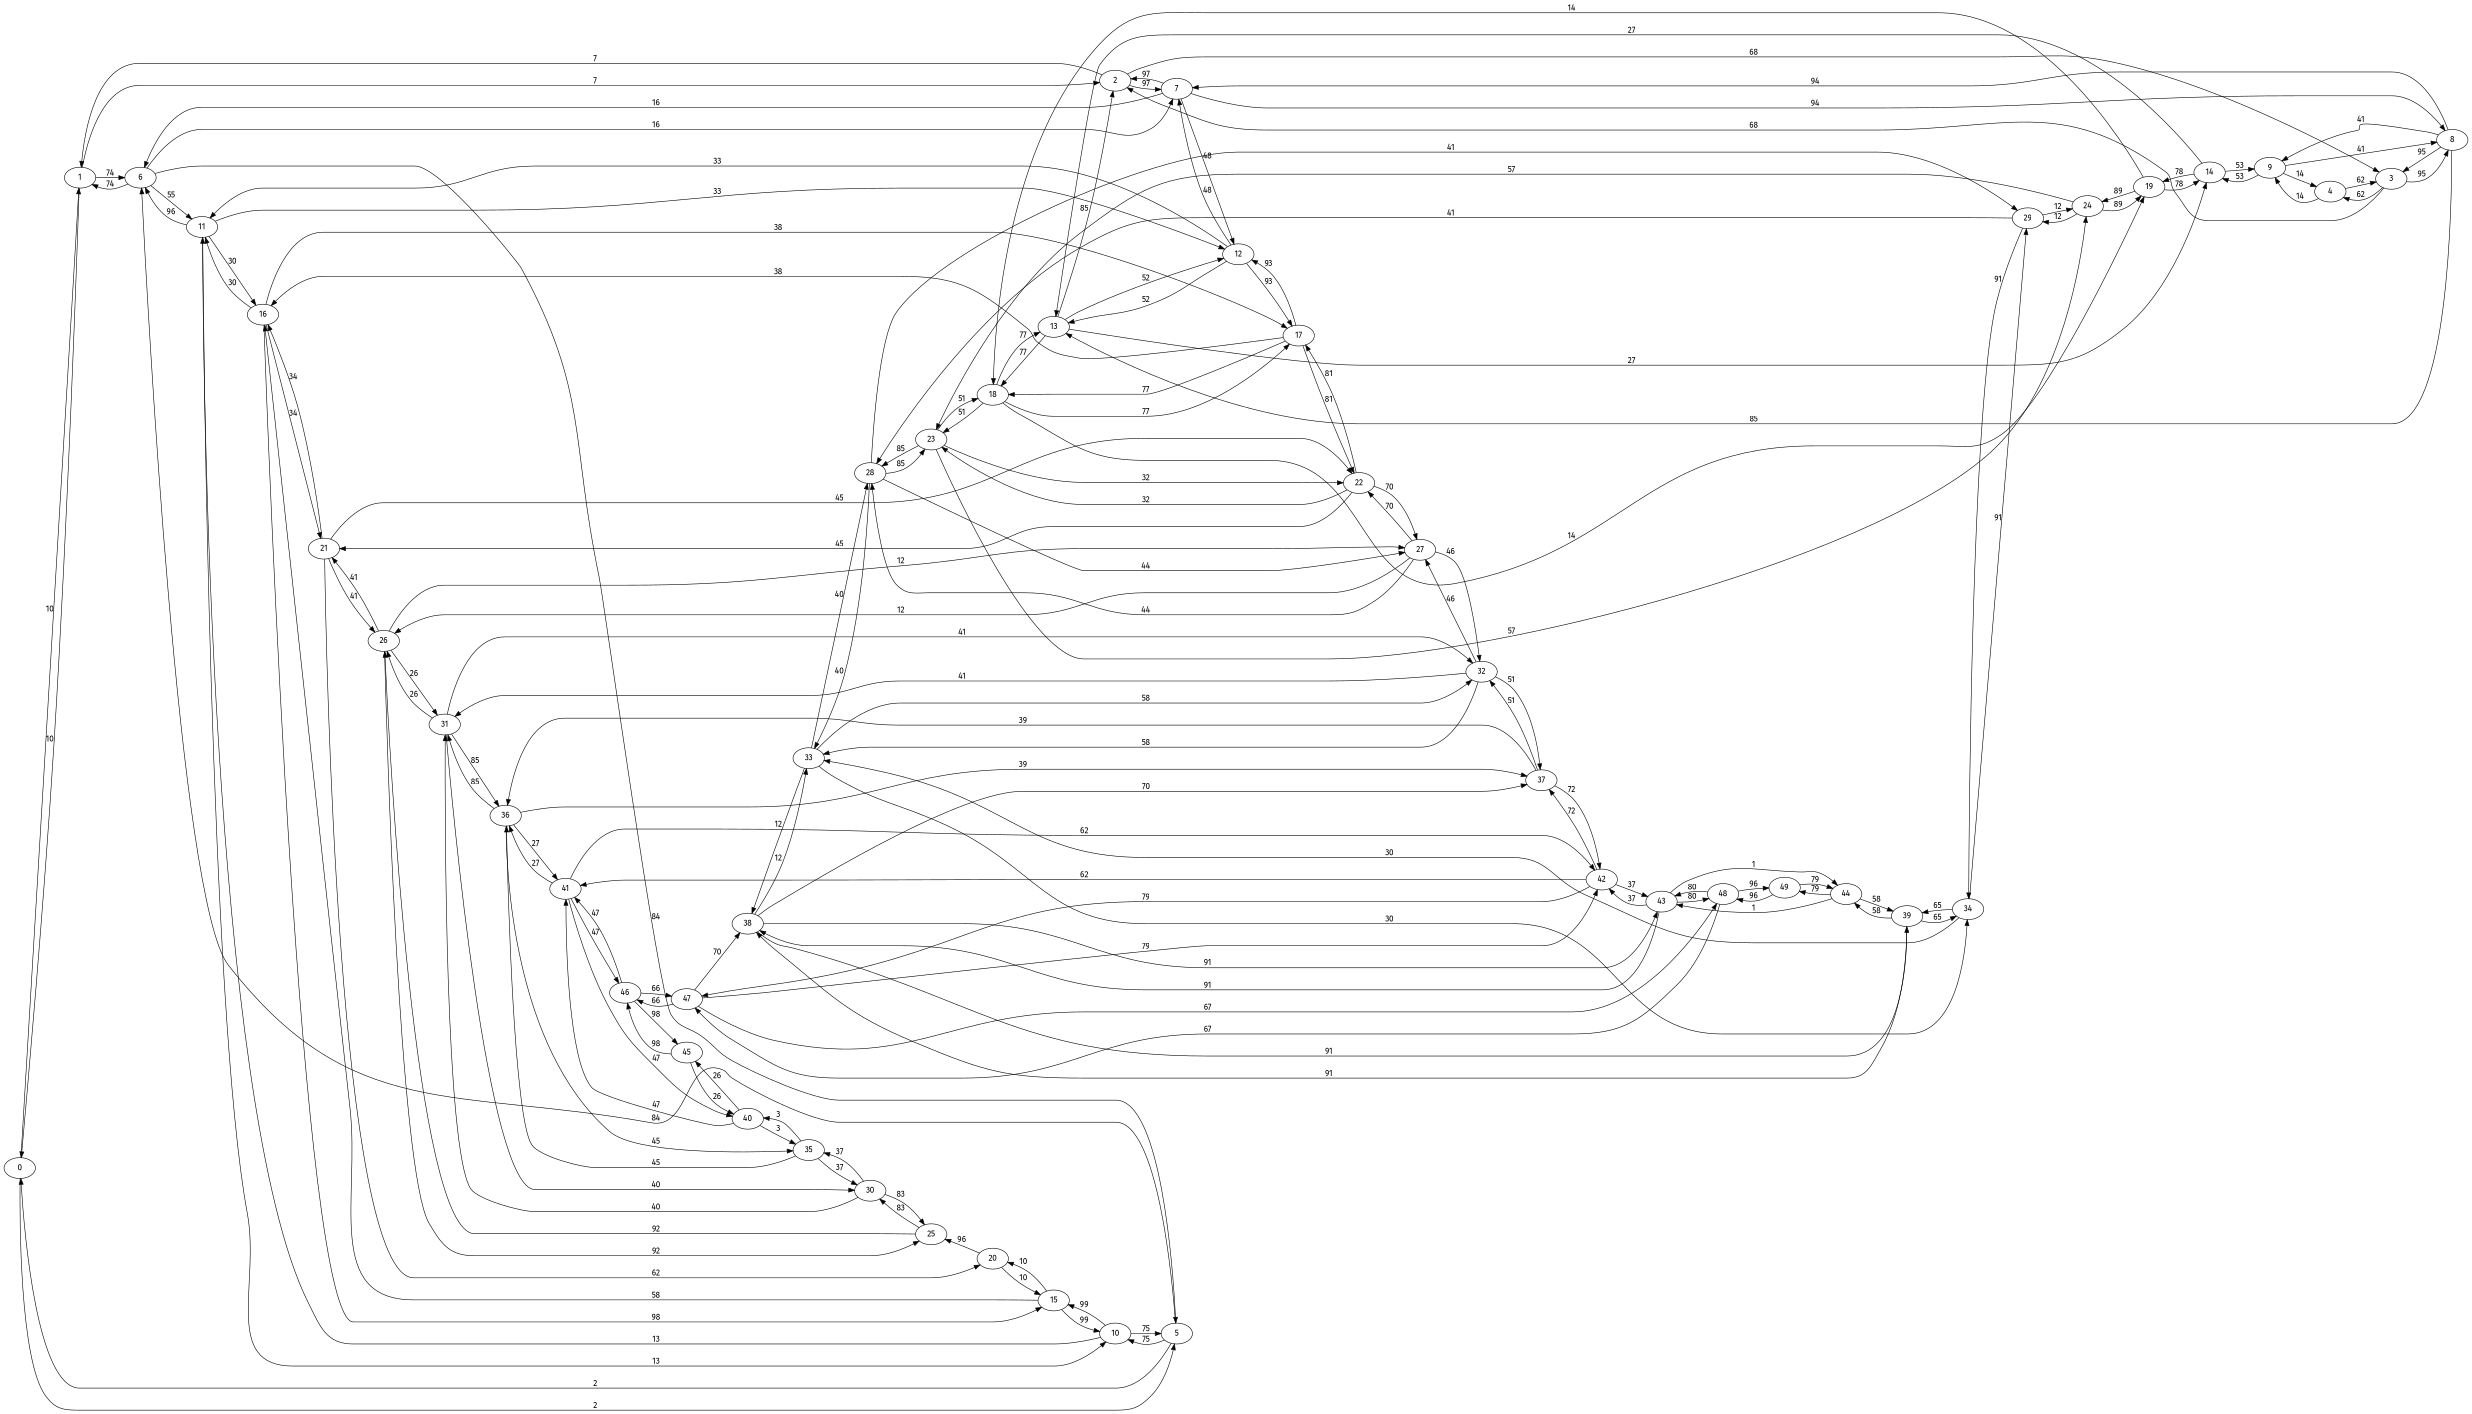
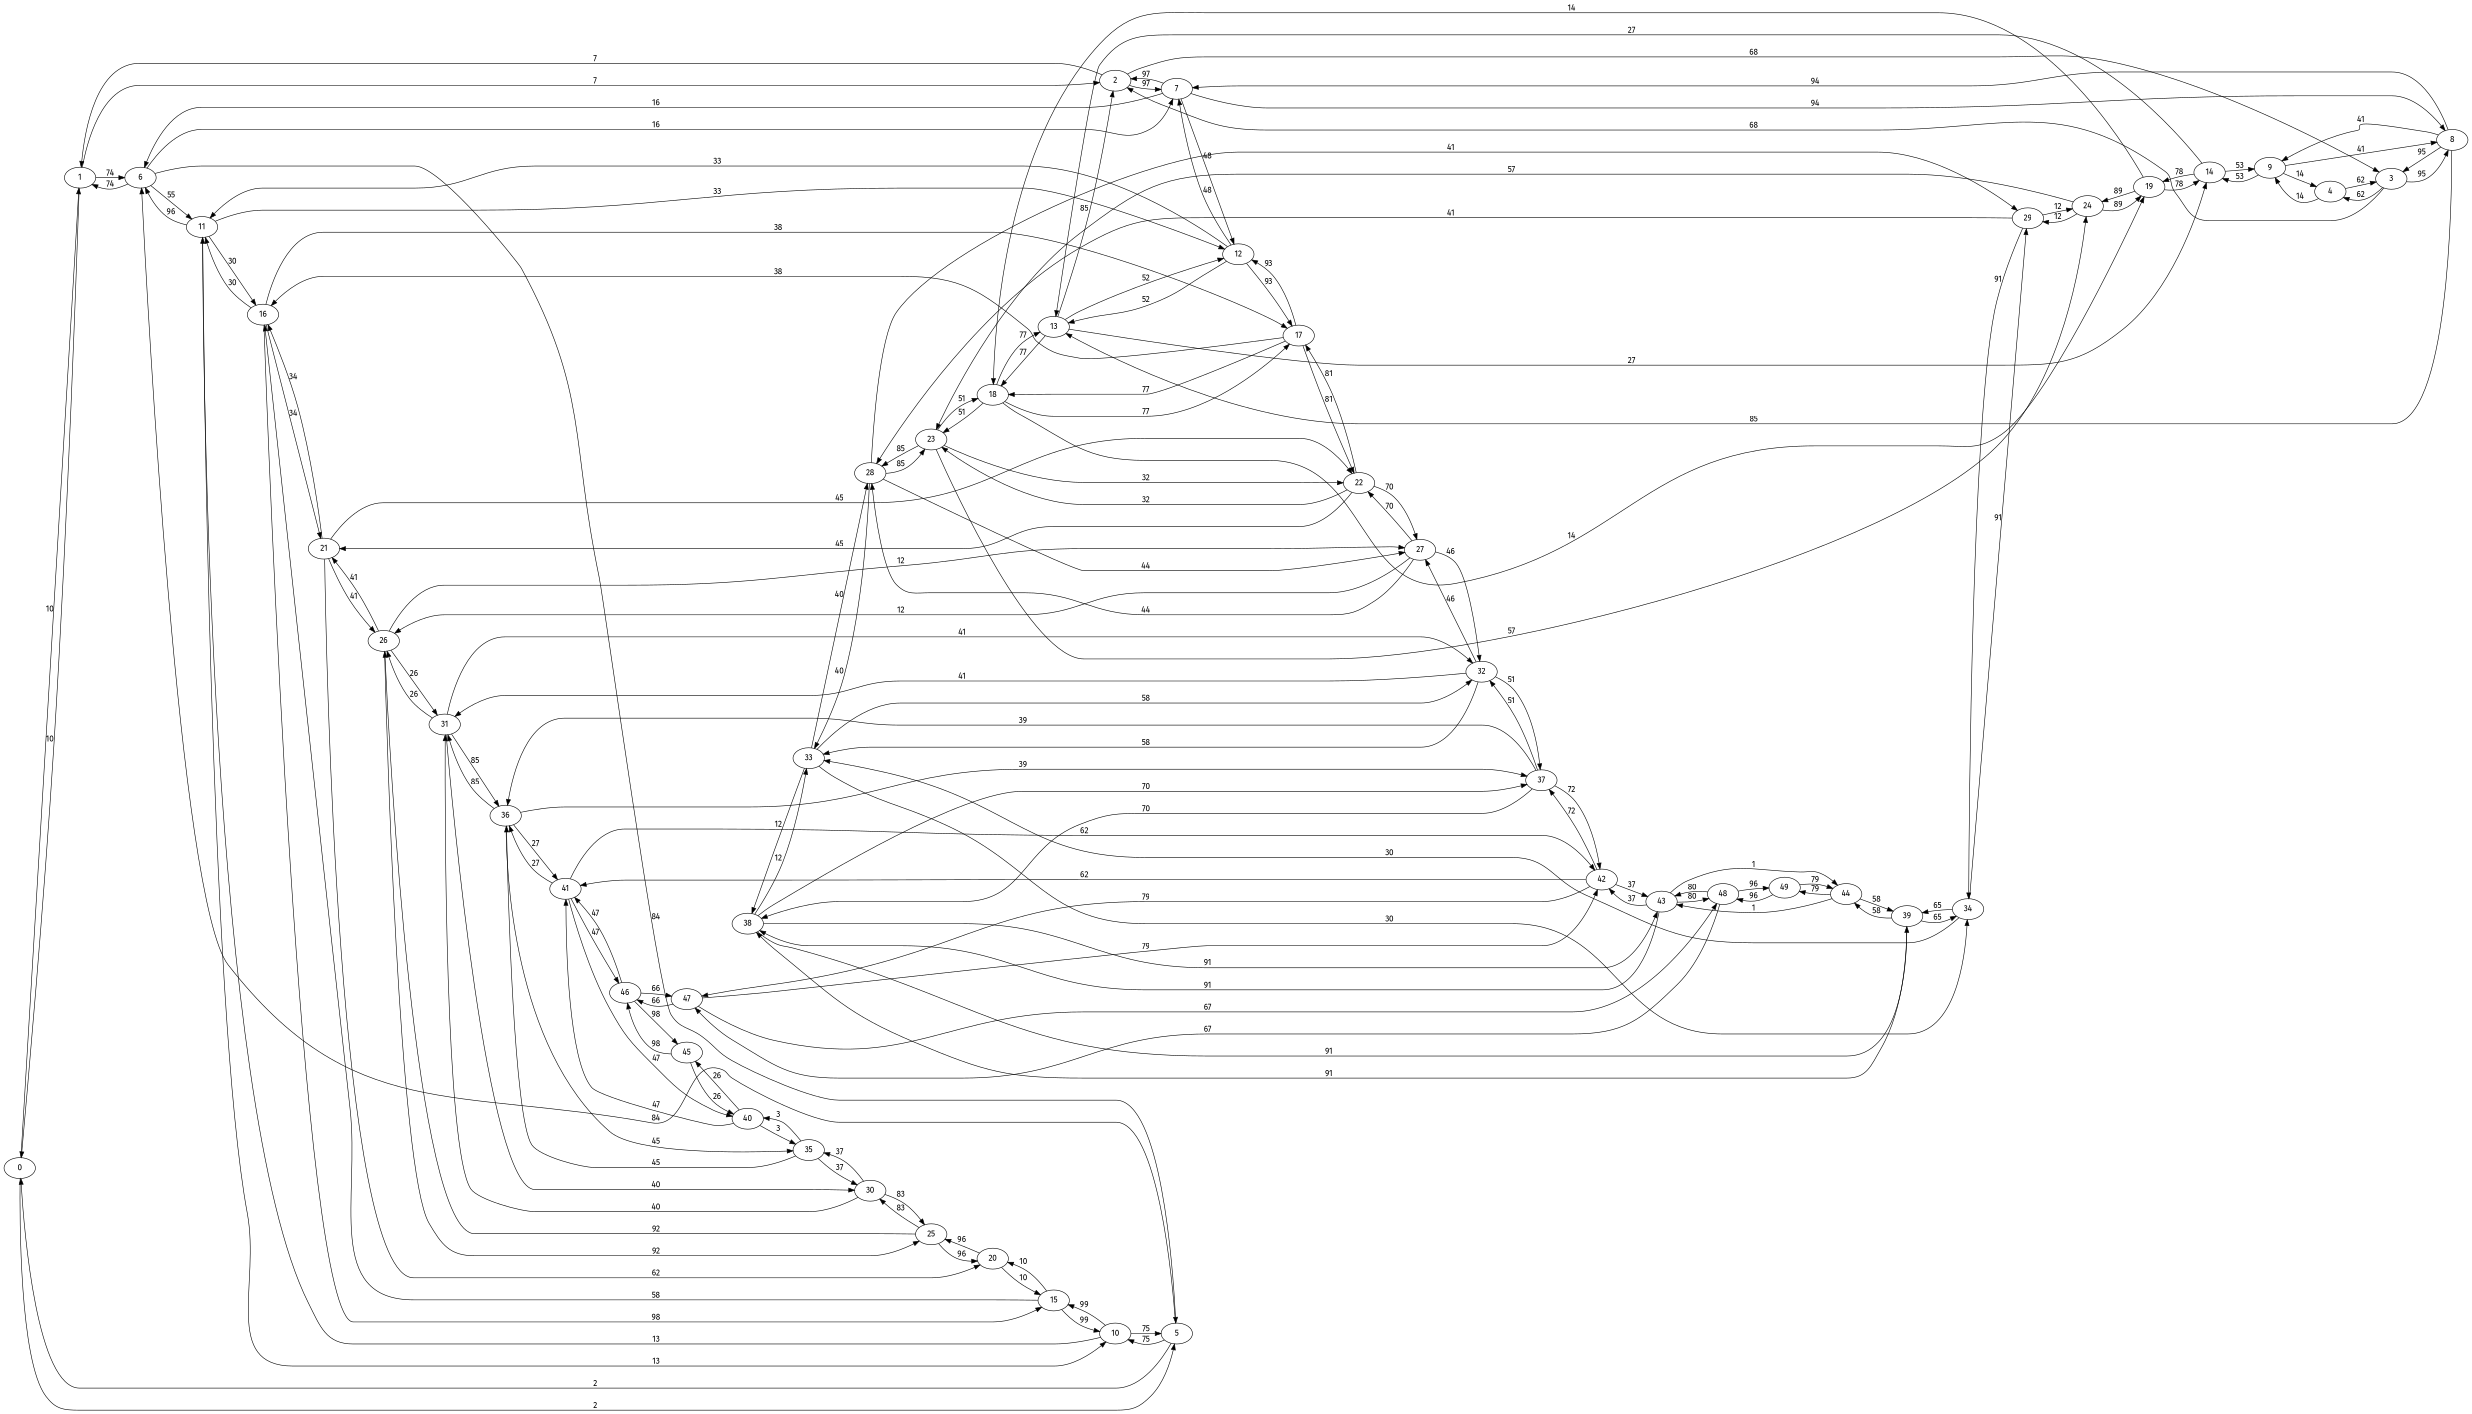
edge "47" -> "38": now "37" -> "38"
edge "25" -> "20": added, label "96"
